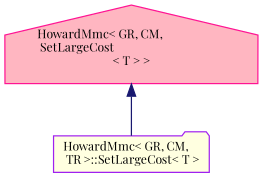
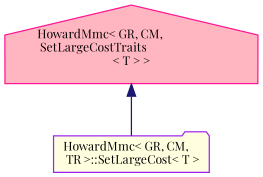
node "HowardMmc< GR, CM, SetLargeCost < T > >": label "HowardMmc< GR, CM, SetLargeCost < T > >" -> "HowardMmc< GR, CM, SetLargeCostTraits < T > >"
